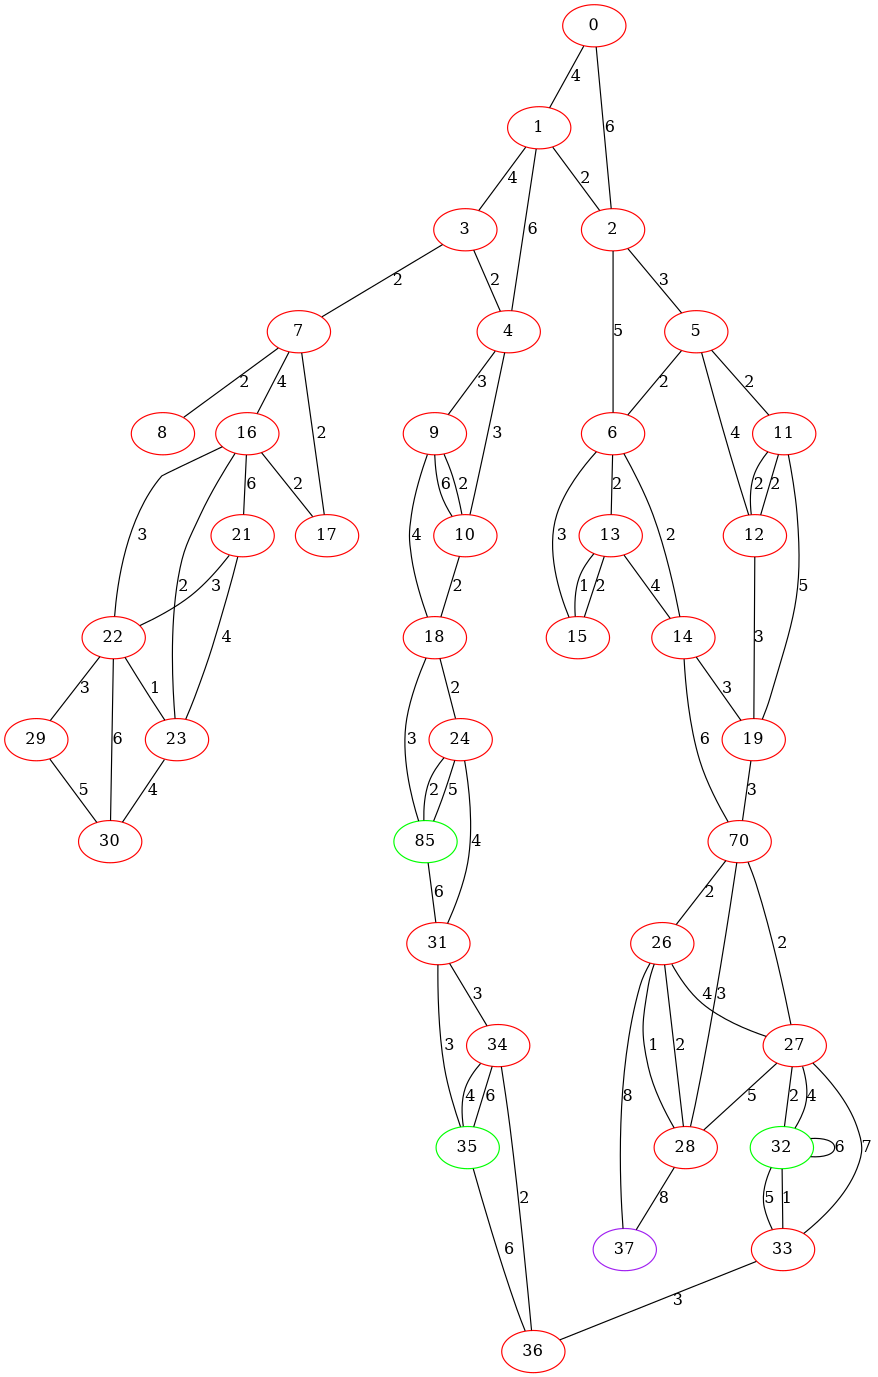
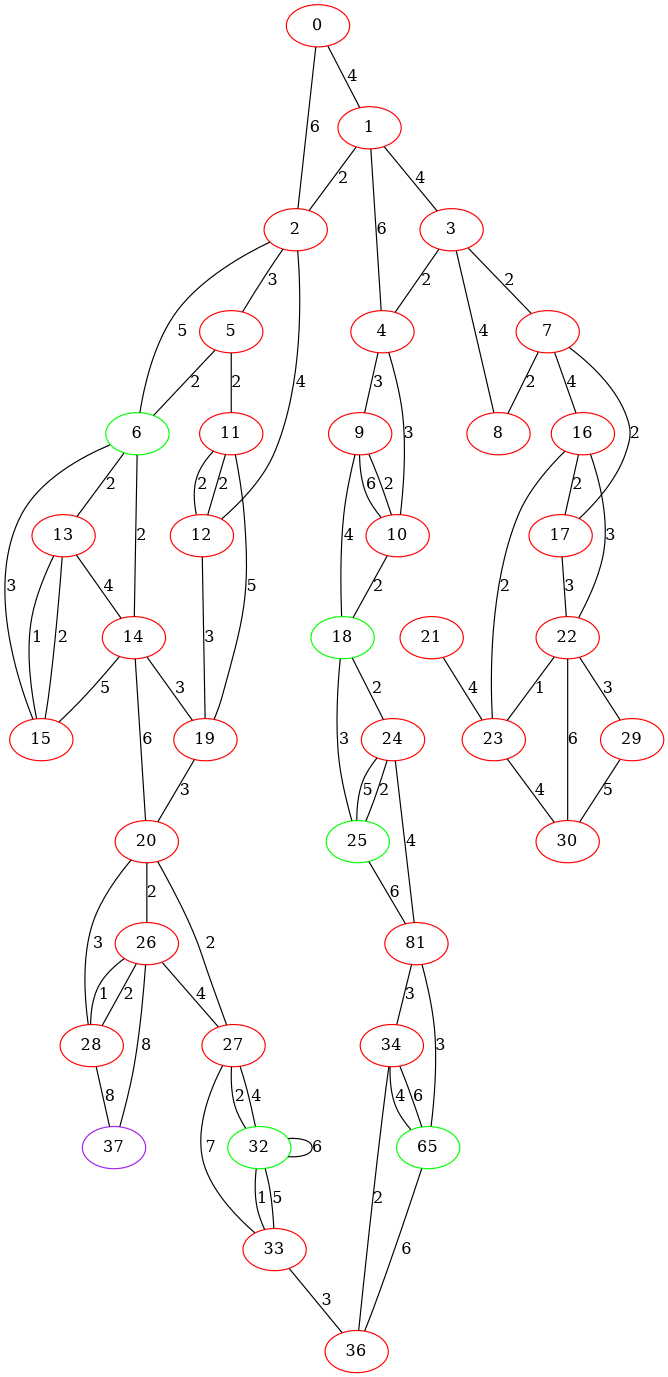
edge "3" -- "8": added, label "4"
node "6": color red -> green
edge "5" -- "12": now "2" -- "12"
edge "16" -- "21": removed, label "6"
edge "21" -- "22": now "17" -- "22"
node "18": color red -> green
edge "14" -- "15": added, label "5"
node "85": label "85" -> "25"
node "70": label "70" -> "20"
node "31": label "31" -> "81"
edge "27" -- "28": removed, label "5"
node "35": label "35" -> "65"
